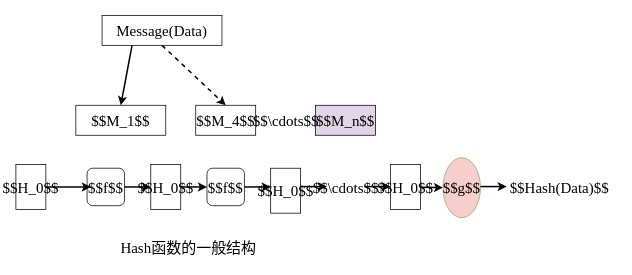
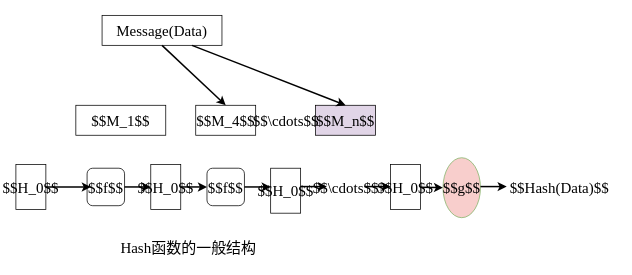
edge "Message(Data)" -> "$$M_1$$": removed
edge "Message(Data)" -> "$$M_4$$": style dashed -> solid
edge "Message(Data)" -> "$$M_n$$": added
